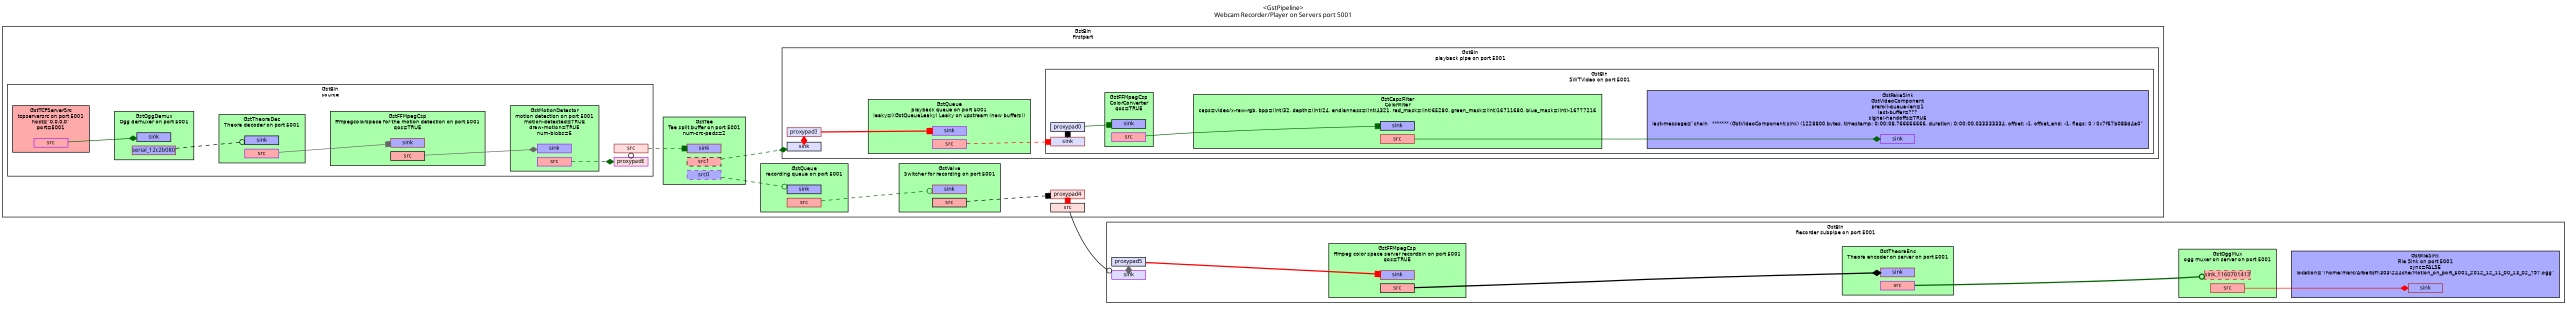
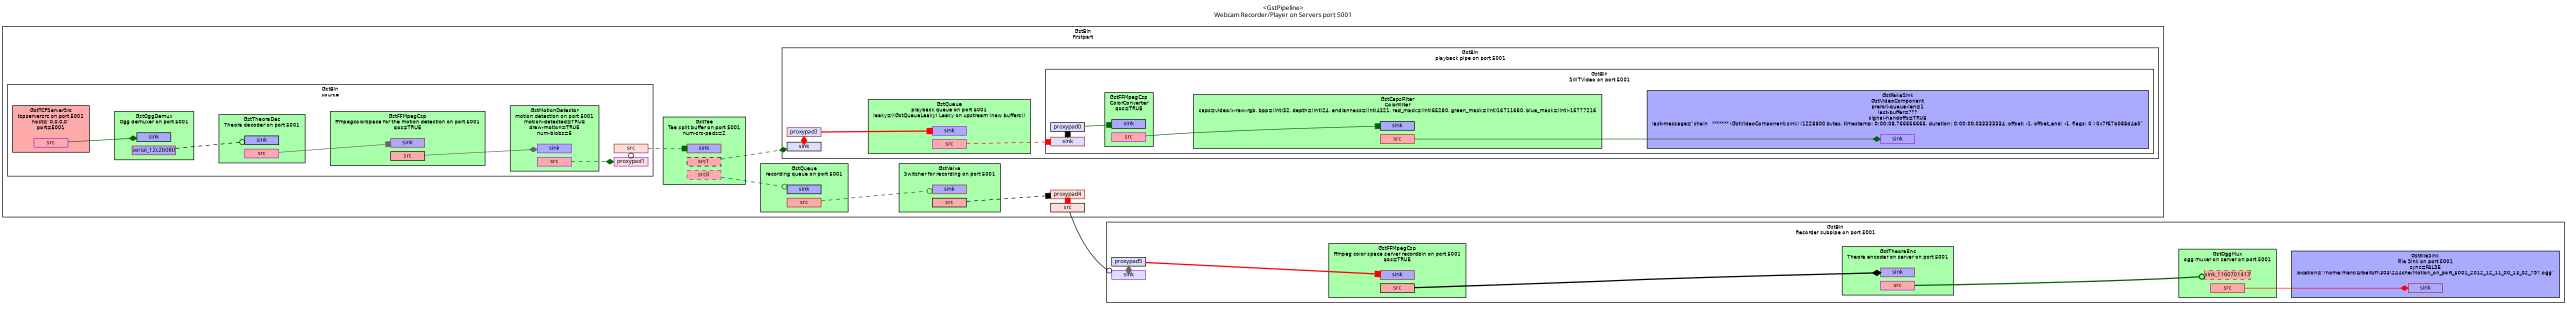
node "proxypad6": label "proxypad6" -> "proxypad1"
node "src0": fillcolor #aaaaff -> #ffaaaa
